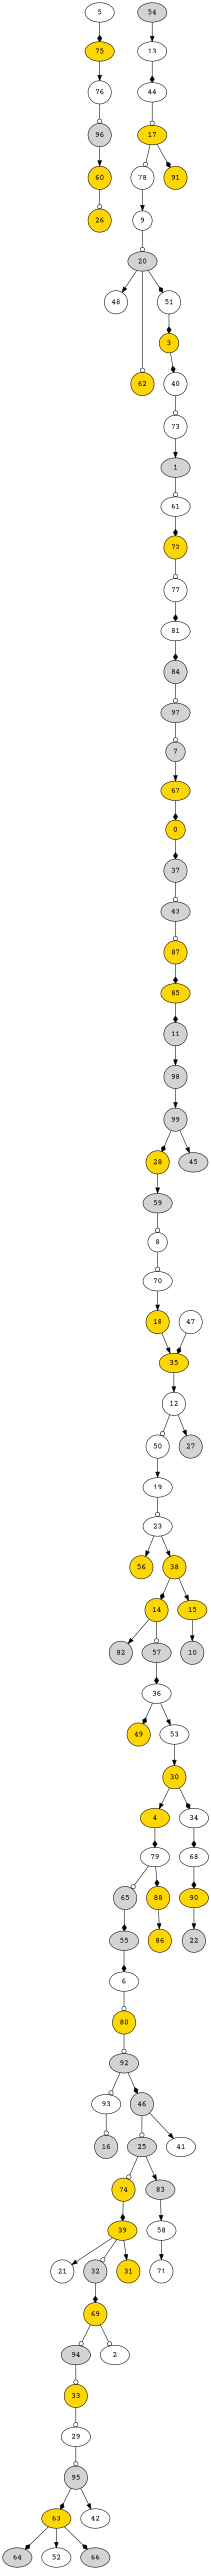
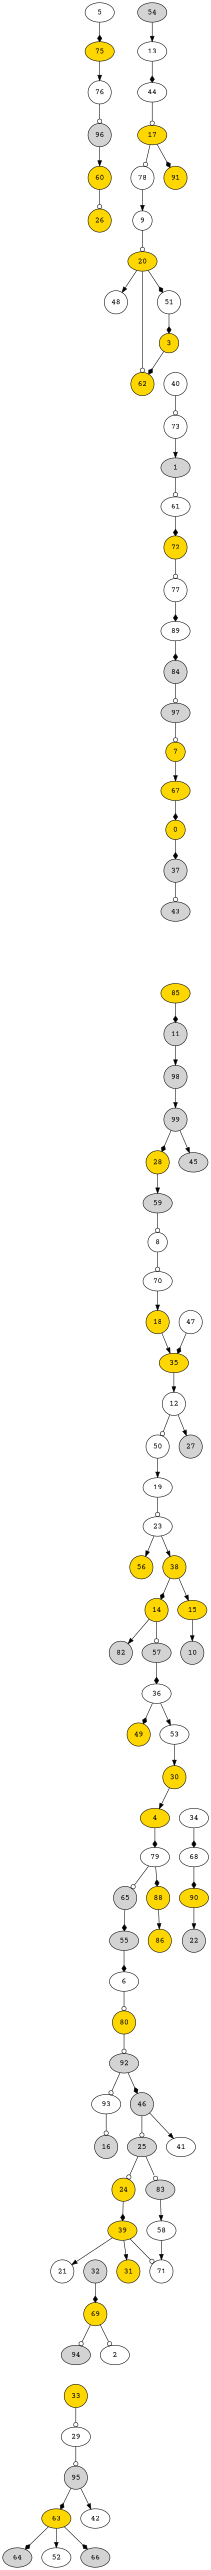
node "20": fillcolor lightgrey -> gold
edge "3" -> "40": now "3" -> "62"
node "81": label "81" -> "89"
node "7": fillcolor lightgrey -> gold
node "87": removed
edge "30" -> "34": removed
edge "25" -> "83": arrowhead normal -> odot
node "74": label "74" -> "24"
edge "39" -> "32": now "39" -> "71"
edge "94" -> "33": removed
